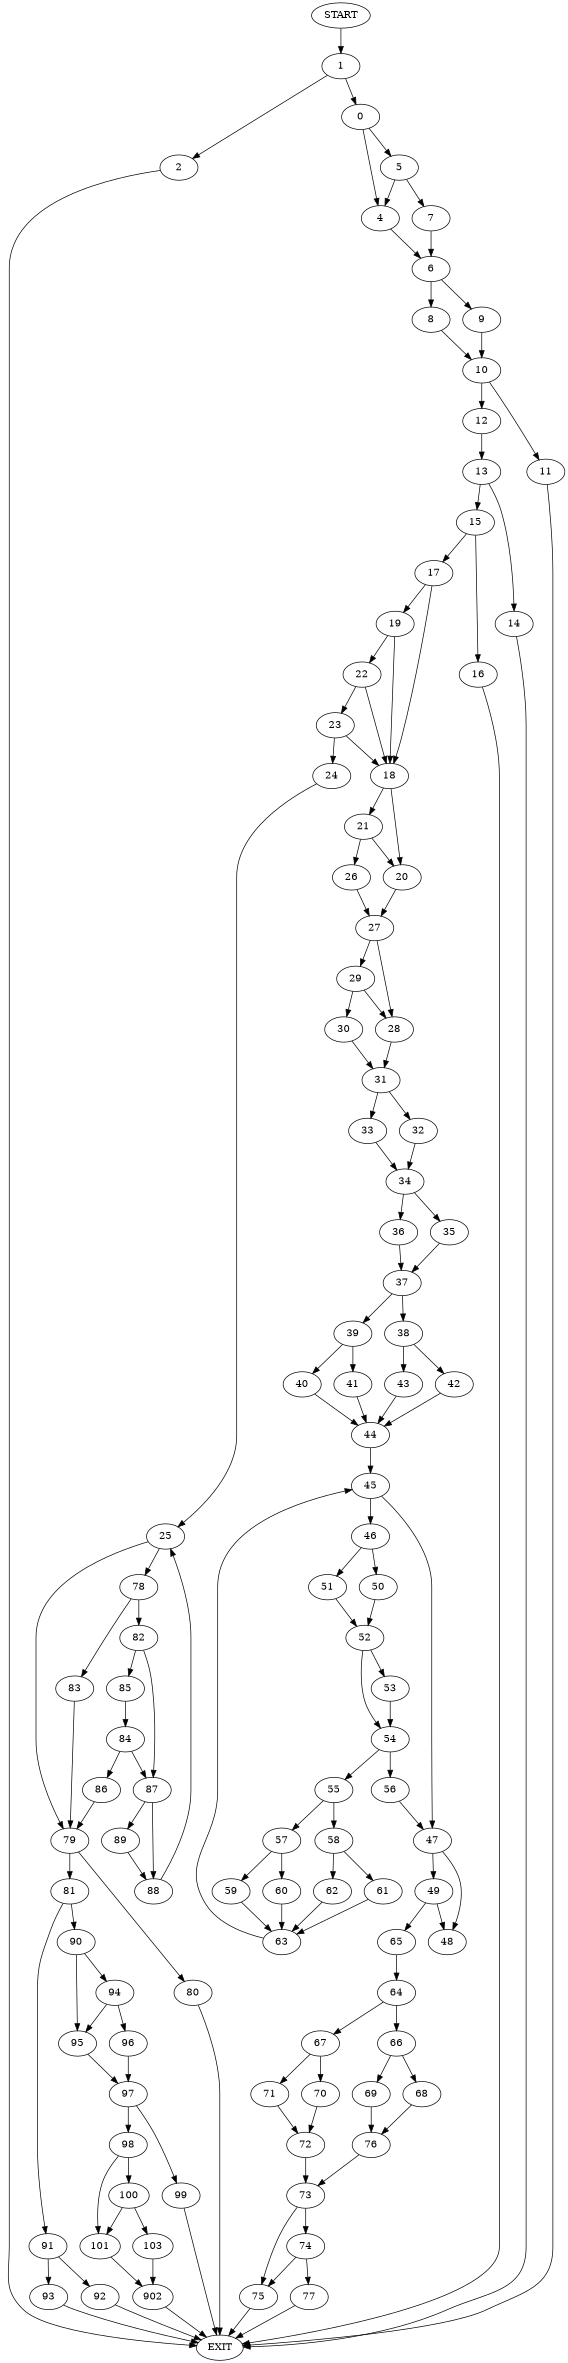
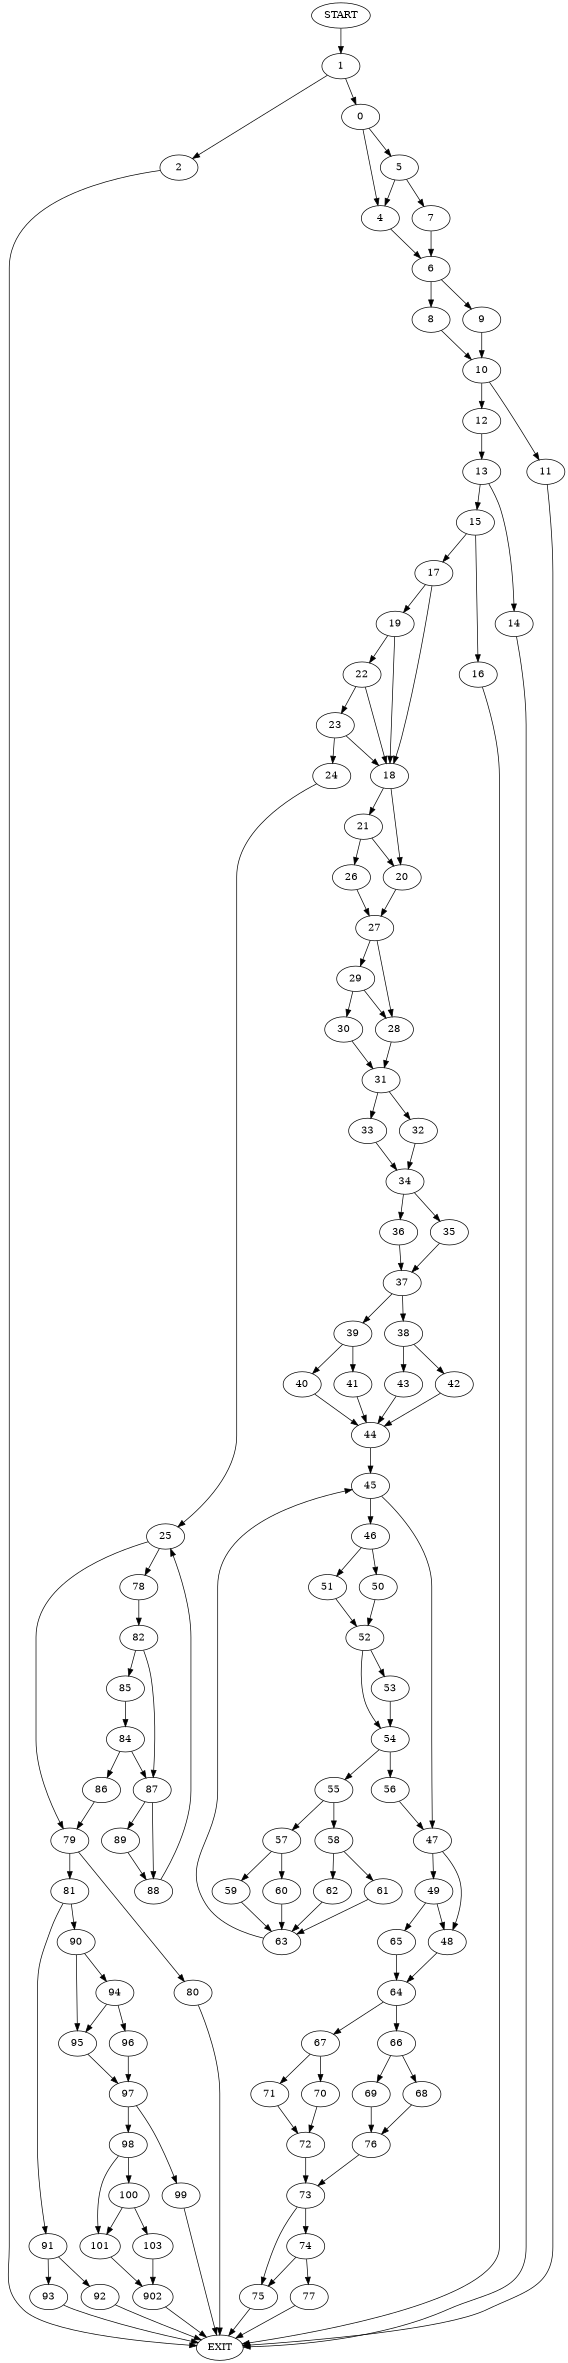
node "83": removed
edge "48" -> "64": added
